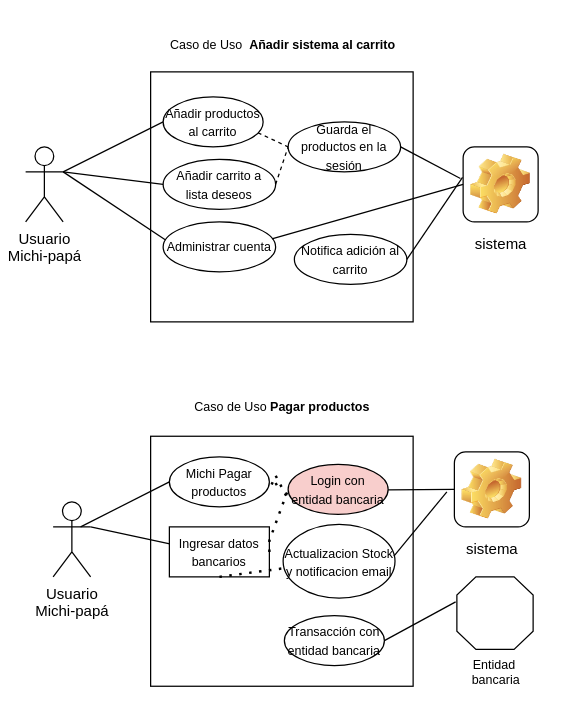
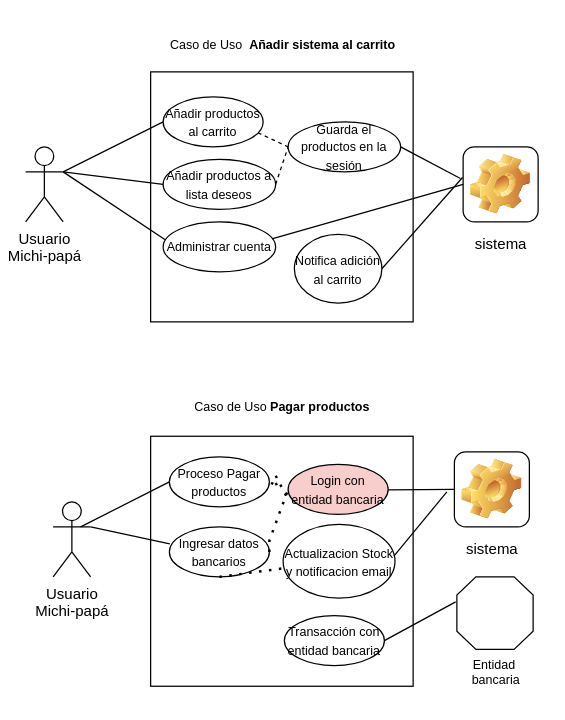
node "Añadir carrito a lista deseos": label "Añadir carrito a lista deseos" -> "Añadir productos a lista deseos"
node "Notifica adición al carrito": size 113x50 -> 88x69
node "Michi Pagar productos": label "Michi Pagar productos" -> "Proceso Pagar productos"
node "Ingresar datos bancarios": shape rectangle -> ellipse
